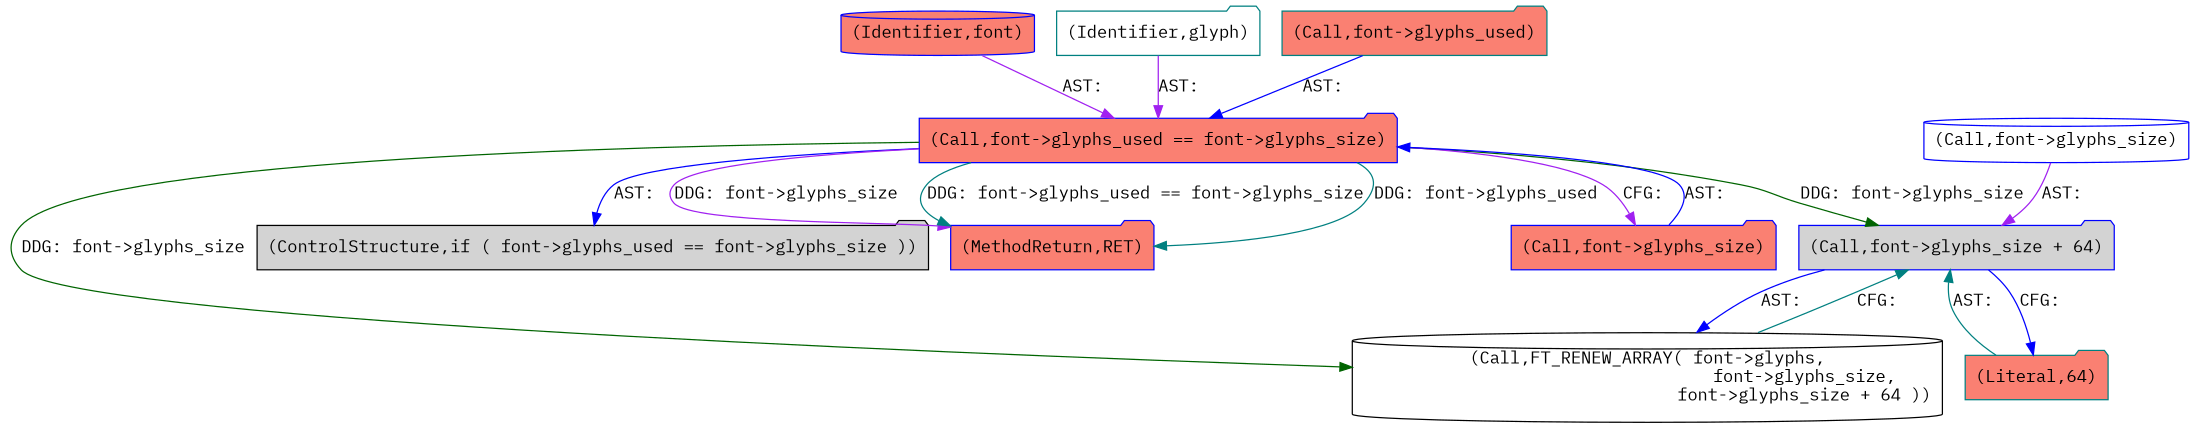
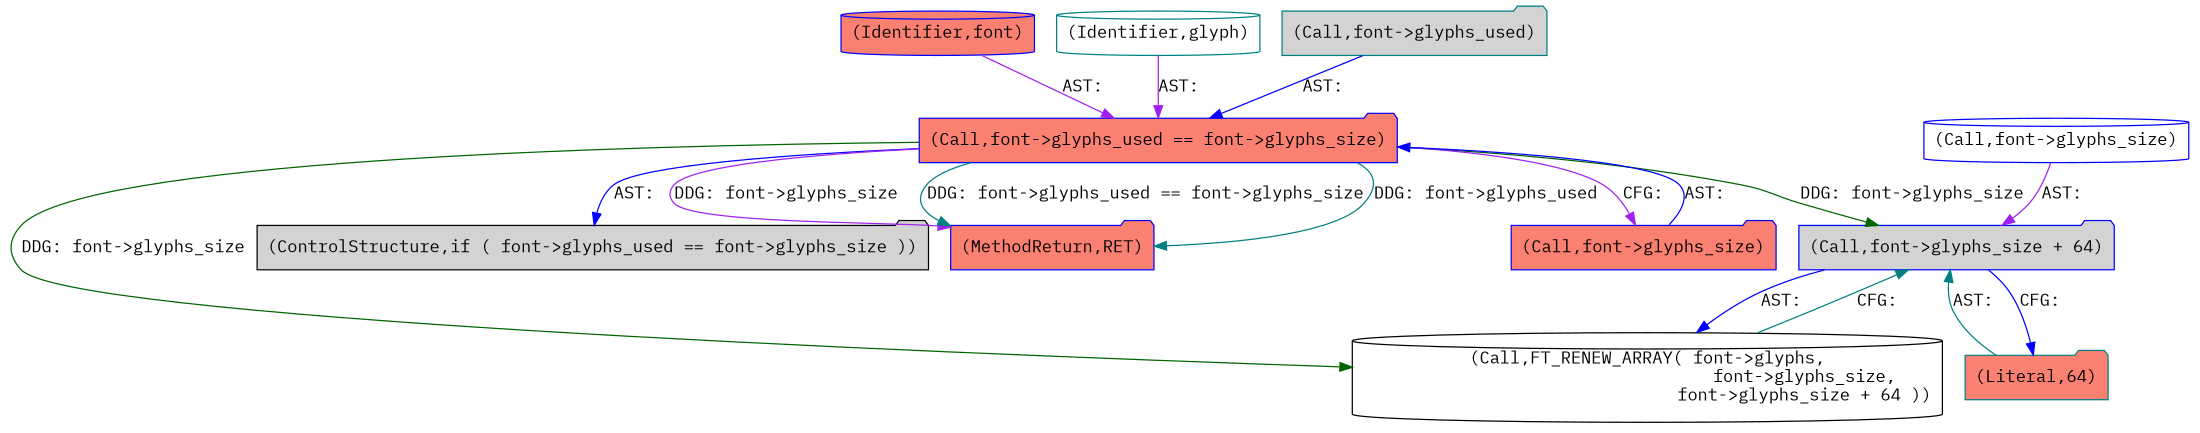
node "(Identifier,glyph)": shape folder -> cylinder
node "(Call,font->glyphs_used)": fillcolor salmon -> lightgrey
